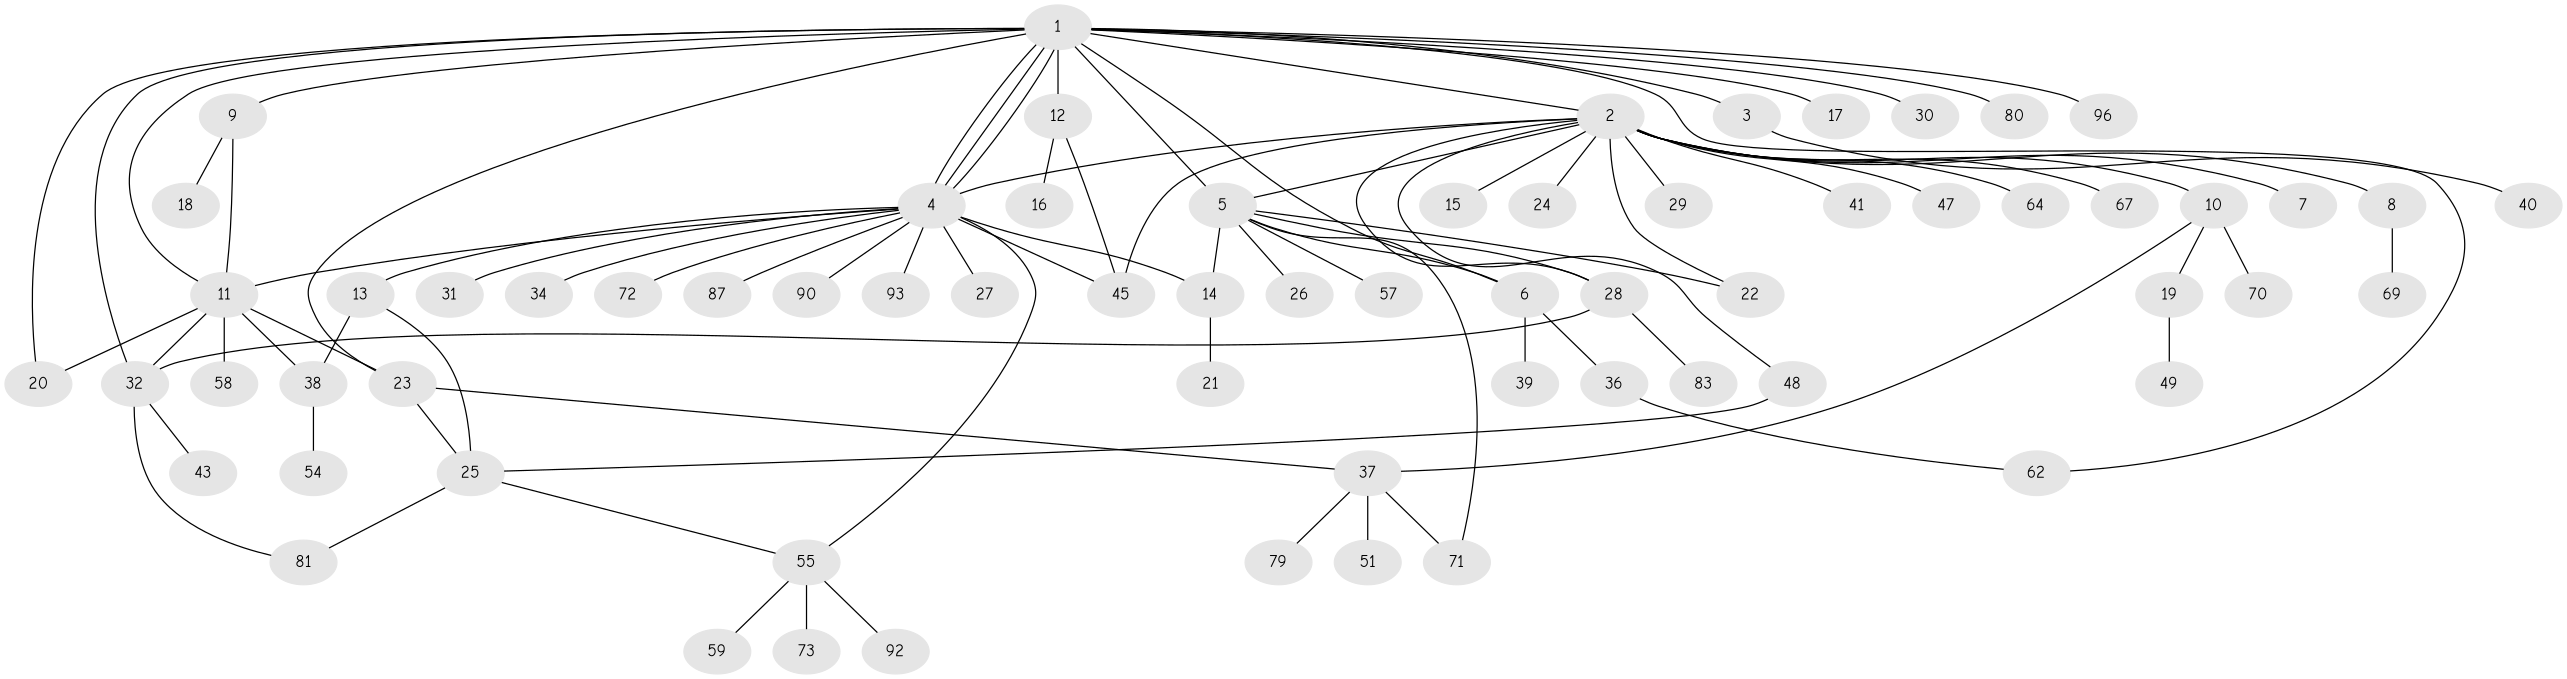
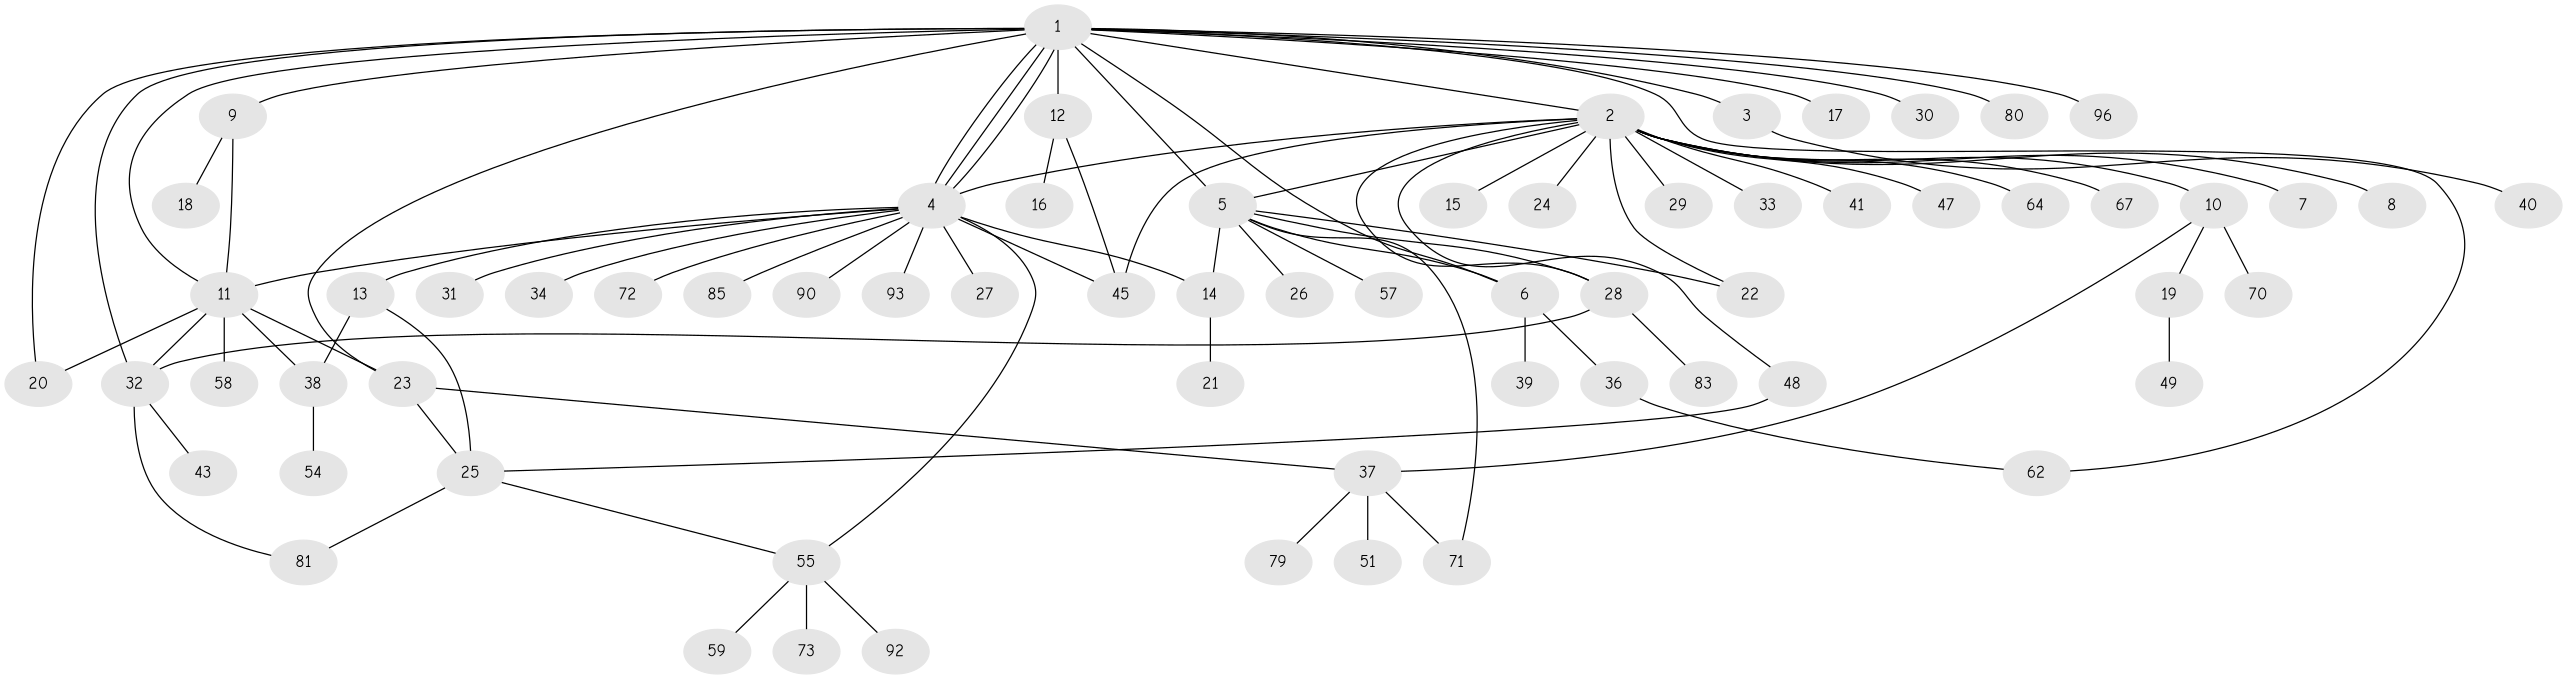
node "33": added
node "87": label "87" -> "85"
node "69": removed
